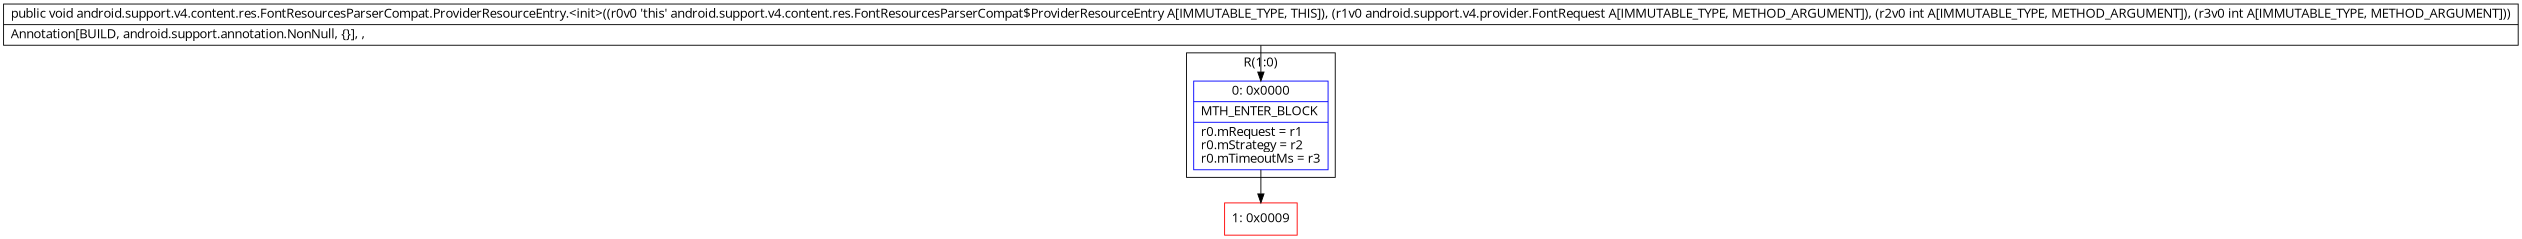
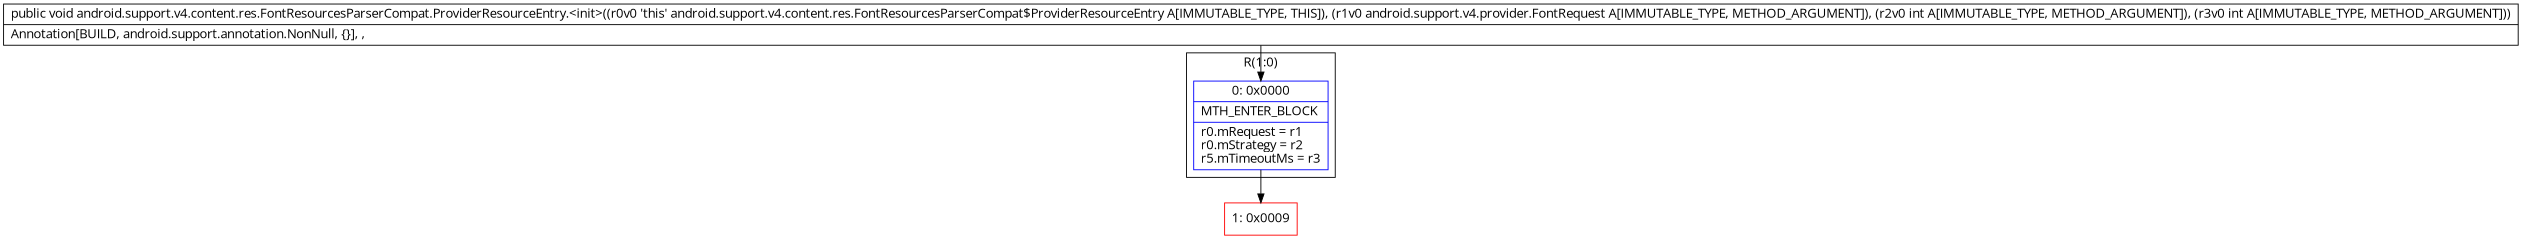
node "0: 0x0000": text "r0.mTimeoutMs = r3" -> "r5.mTimeoutMs = r3"
